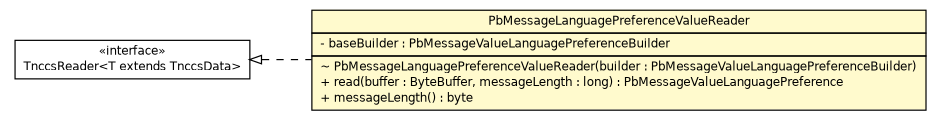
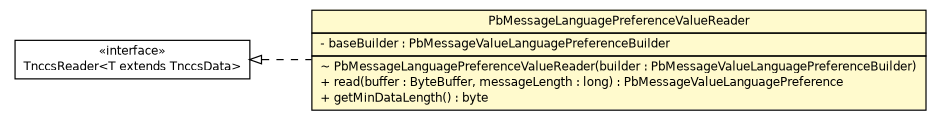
node "PbMessageLanguagePreferenceValueReader": text "+ messageLength() : byte" -> "+ getMinDataLength() : byte"
